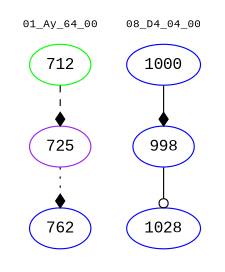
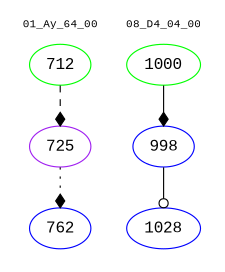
node "1000": color blue -> green
